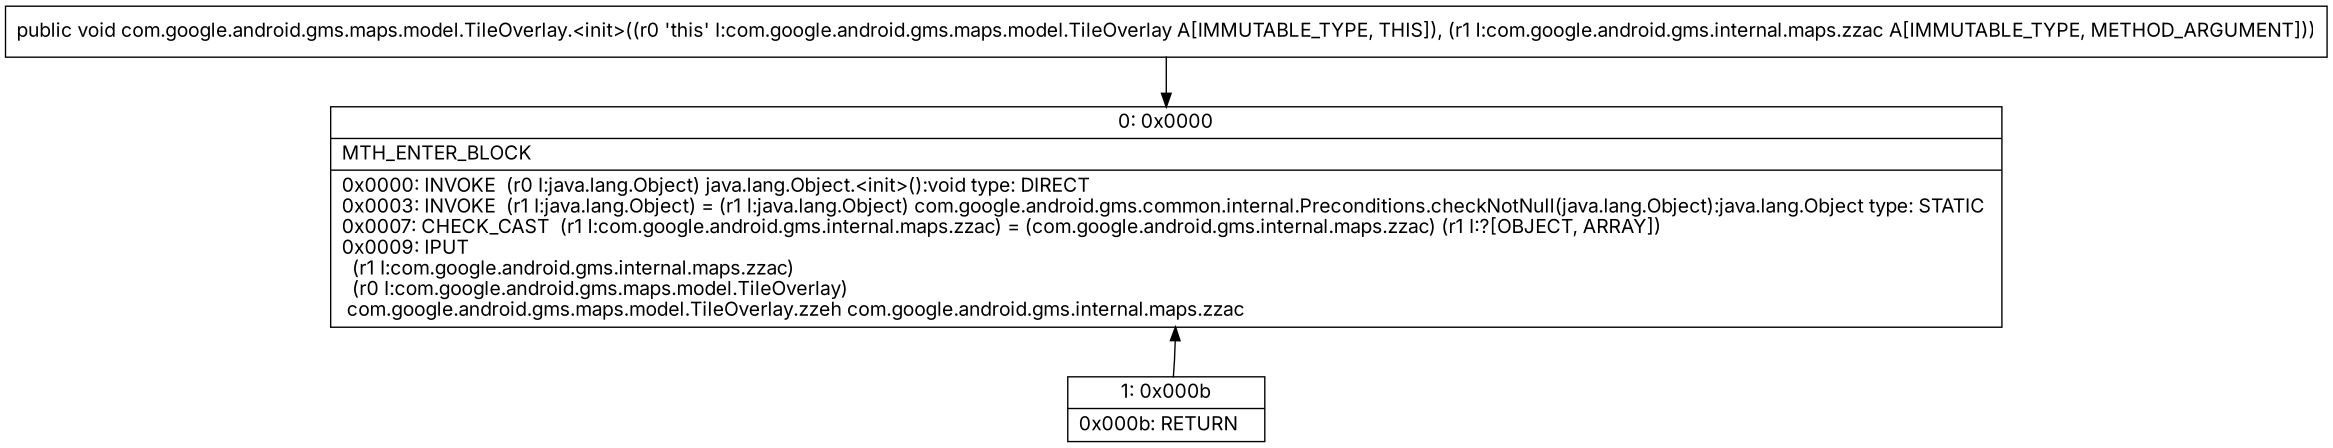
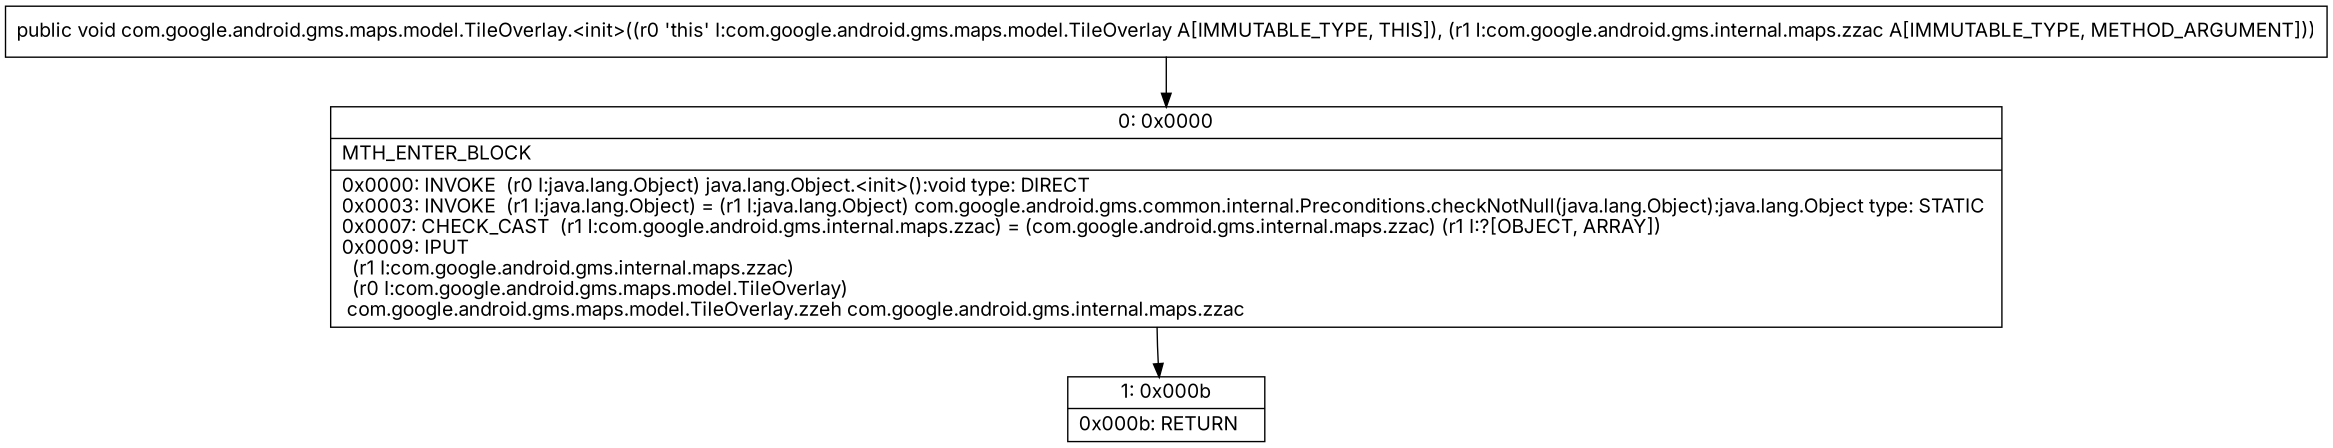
edge "1: 0x000b" -> "0: 0x0000": reversed
